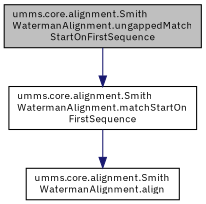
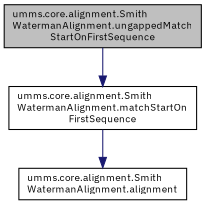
node "umms.core.alignment.Smith WatermanAlignment.align": label "umms.core.alignment.Smith WatermanAlignment.align" -> "umms.core.alignment.Smith WatermanAlignment.alignment"
